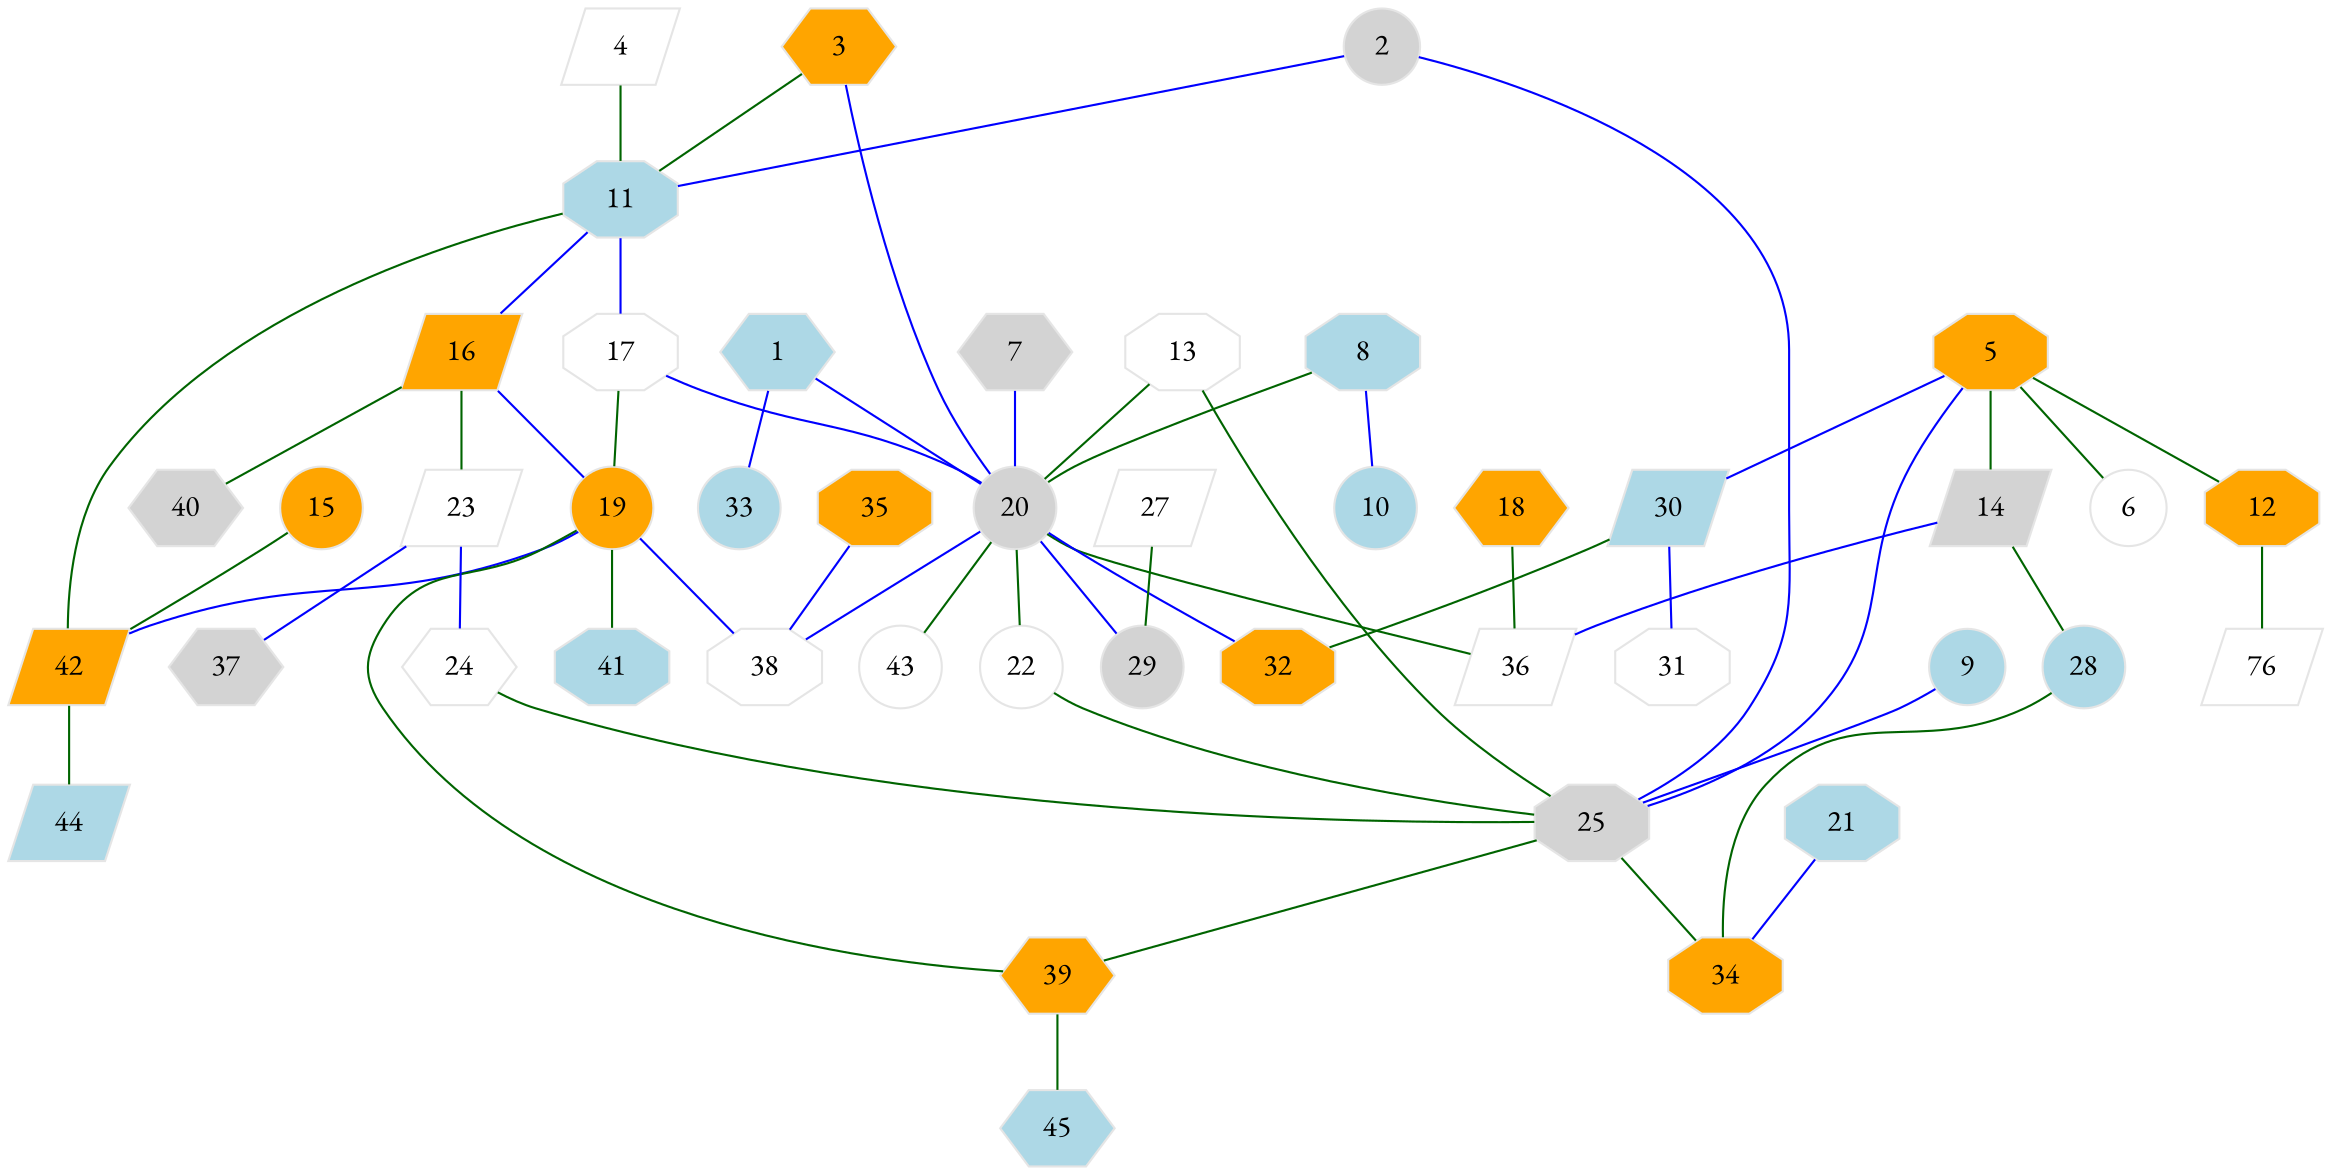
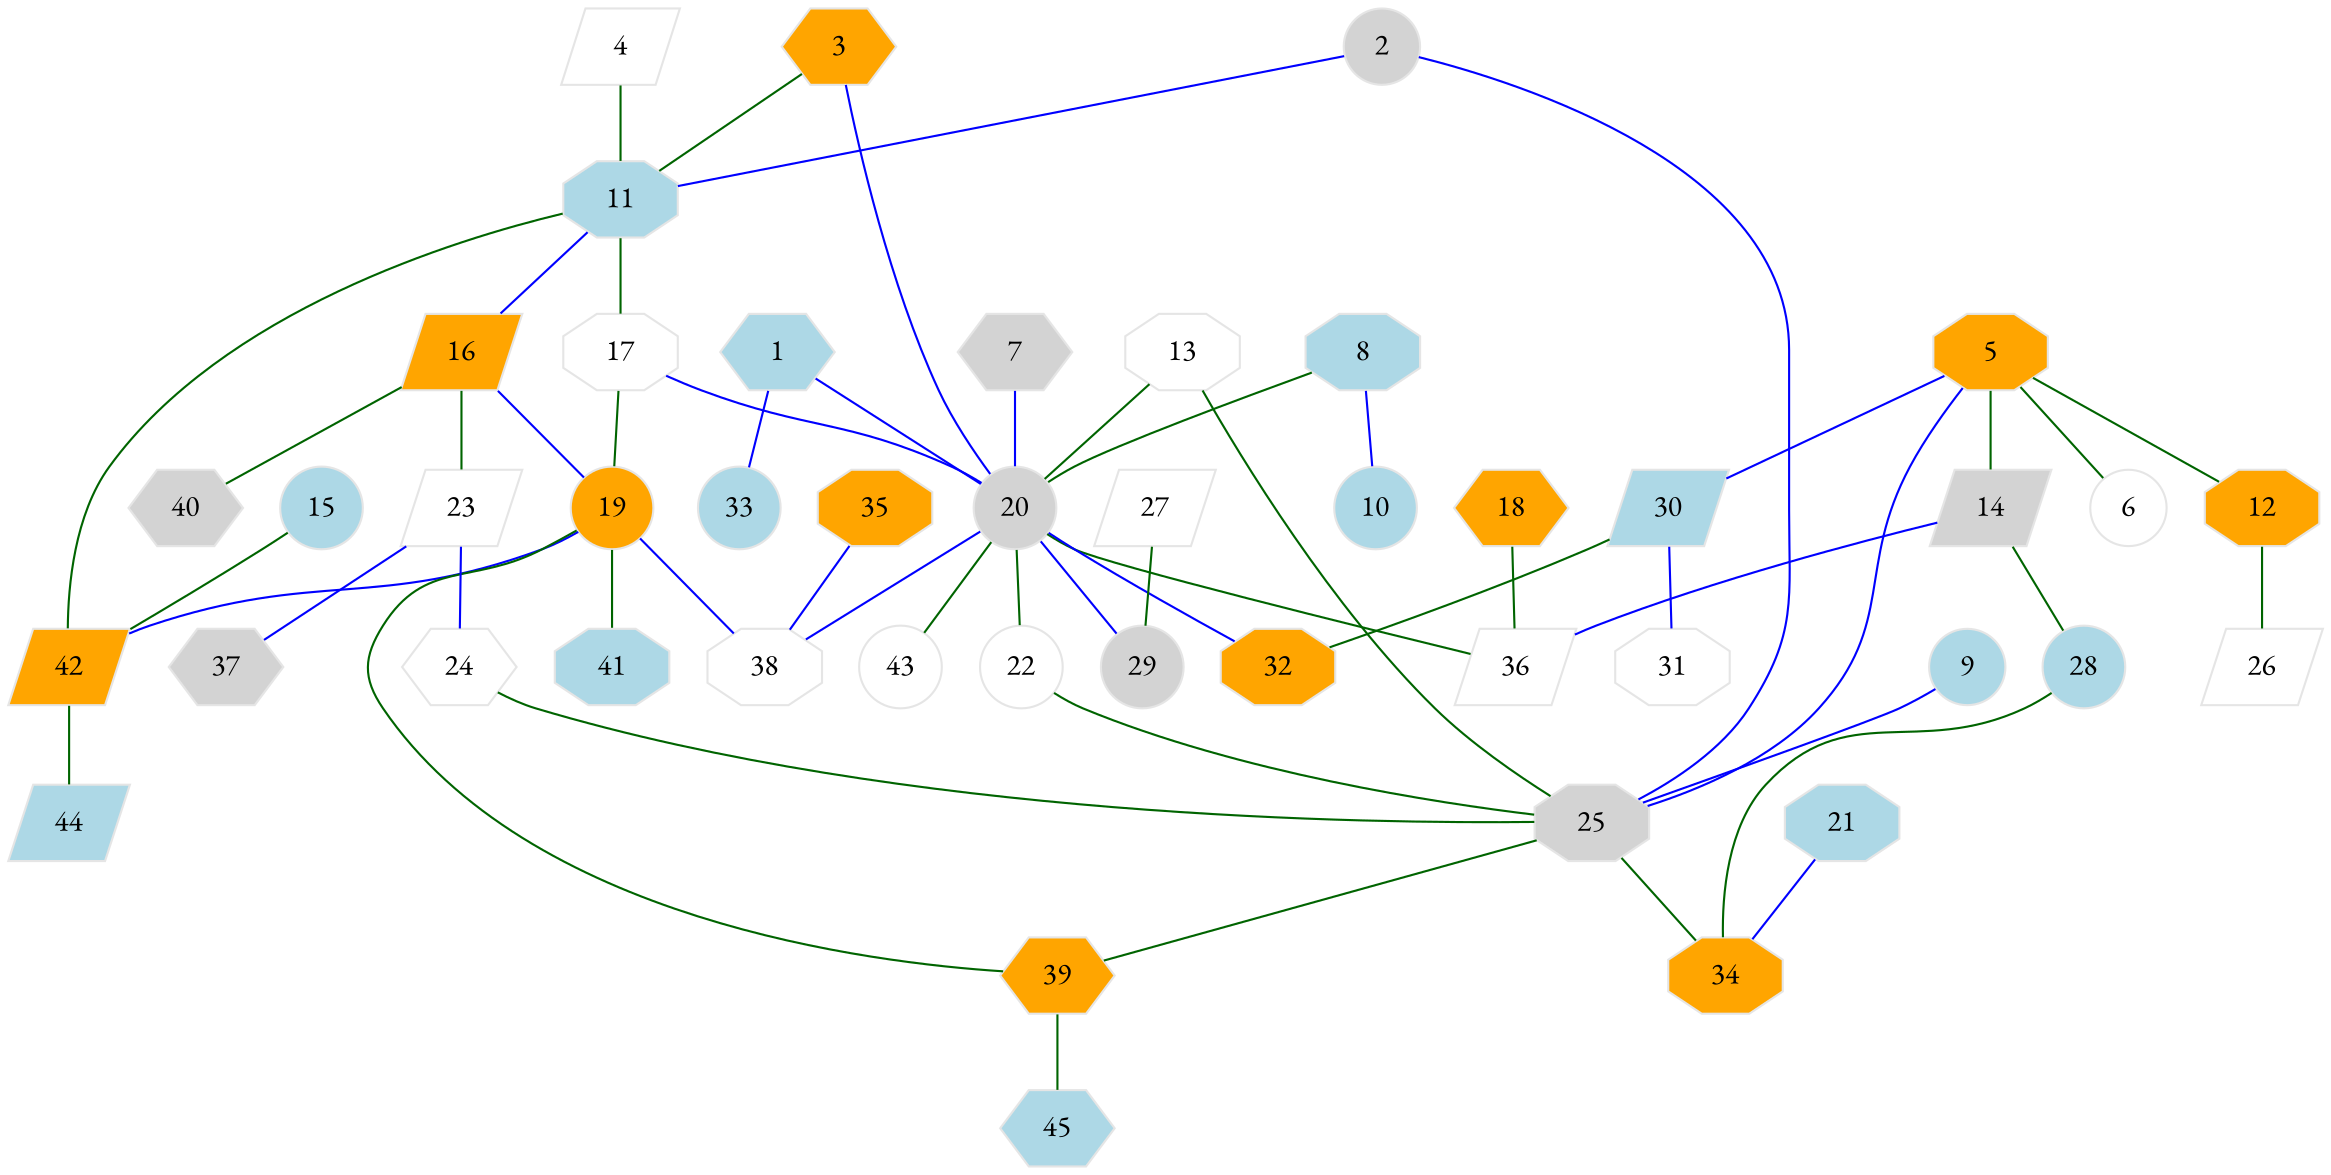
edge "11" -- "17": color blue -> darkgreen
node "15": fillcolor orange -> lightblue
node "76": label "76" -> "26"
